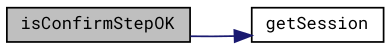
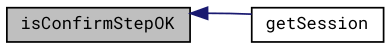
edge "isConfirmStepOK" -> "getSession": reversed
